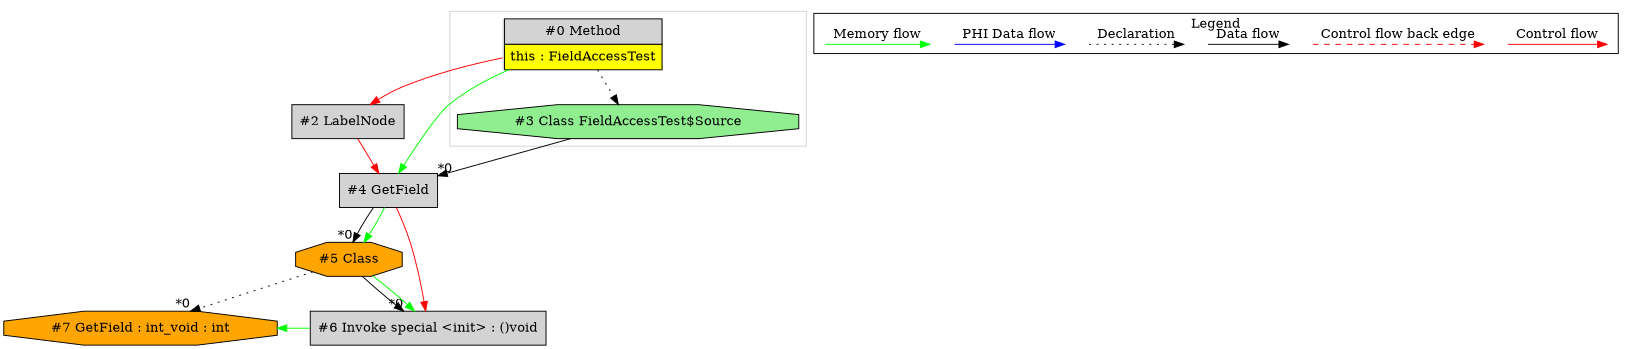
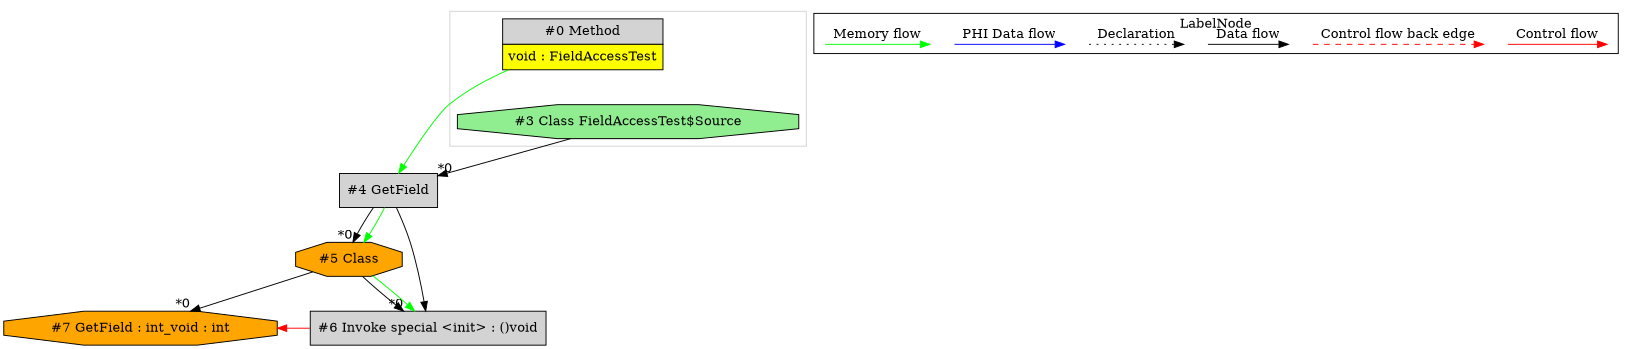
cluster "Legend": label "Legend" -> "LabelNode"
node "#0 Method": text "this : FieldAccessTest" -> "void : FieldAccessTest"
edge "#0 Method" -> "#3 Class FieldAccessTest$Source": removed
node "#2 LabelNode": removed
edge "#4 GetField" -> "#6 Invoke special <init> : ()void": color red -> black
edge "#5 Class" -> "#7 GetField : int_void : int": style dotted -> solid
edge "#6 Invoke special <init> : ()void" -> "#7 GetField : int_void : int": color green -> red
